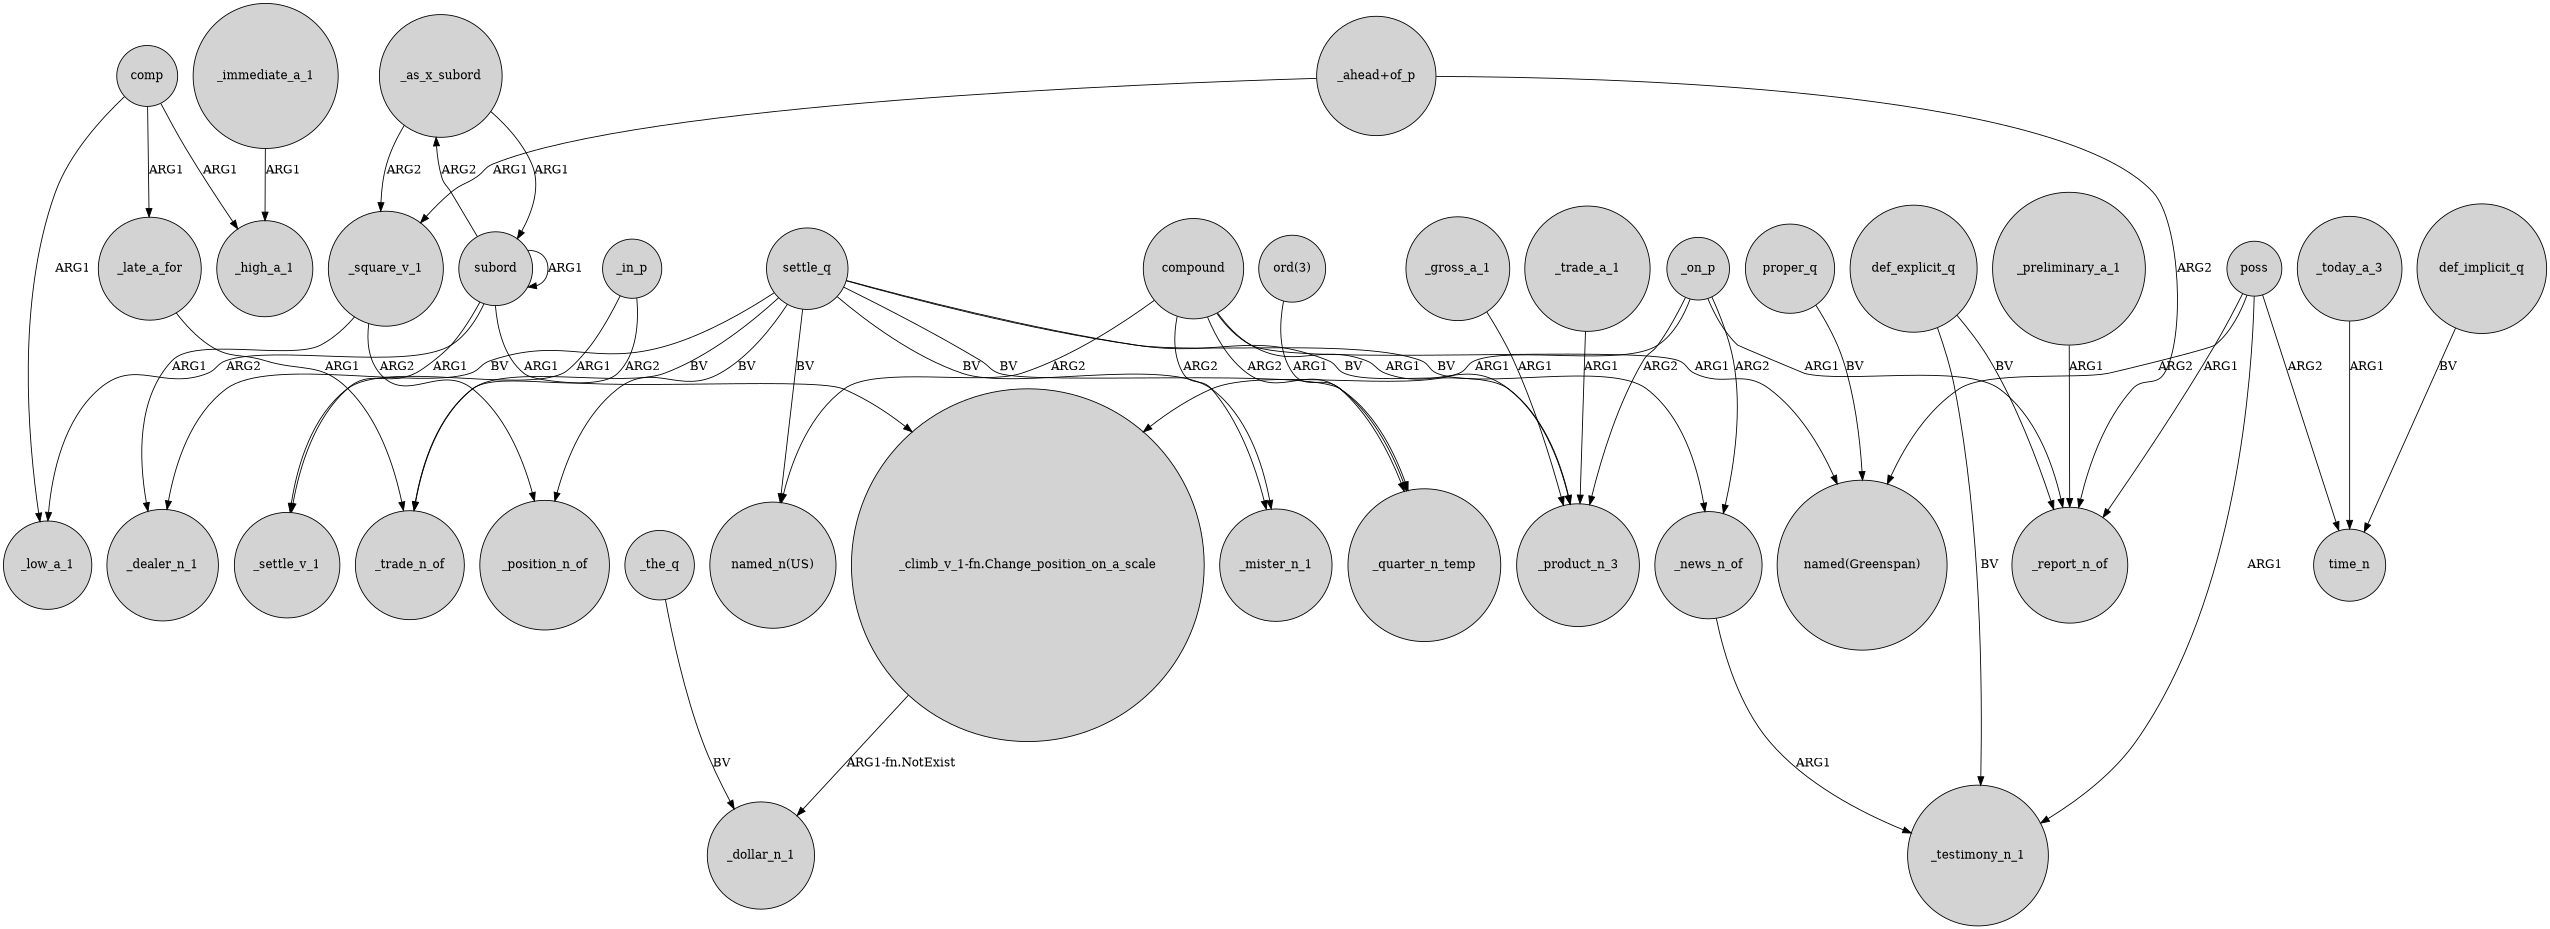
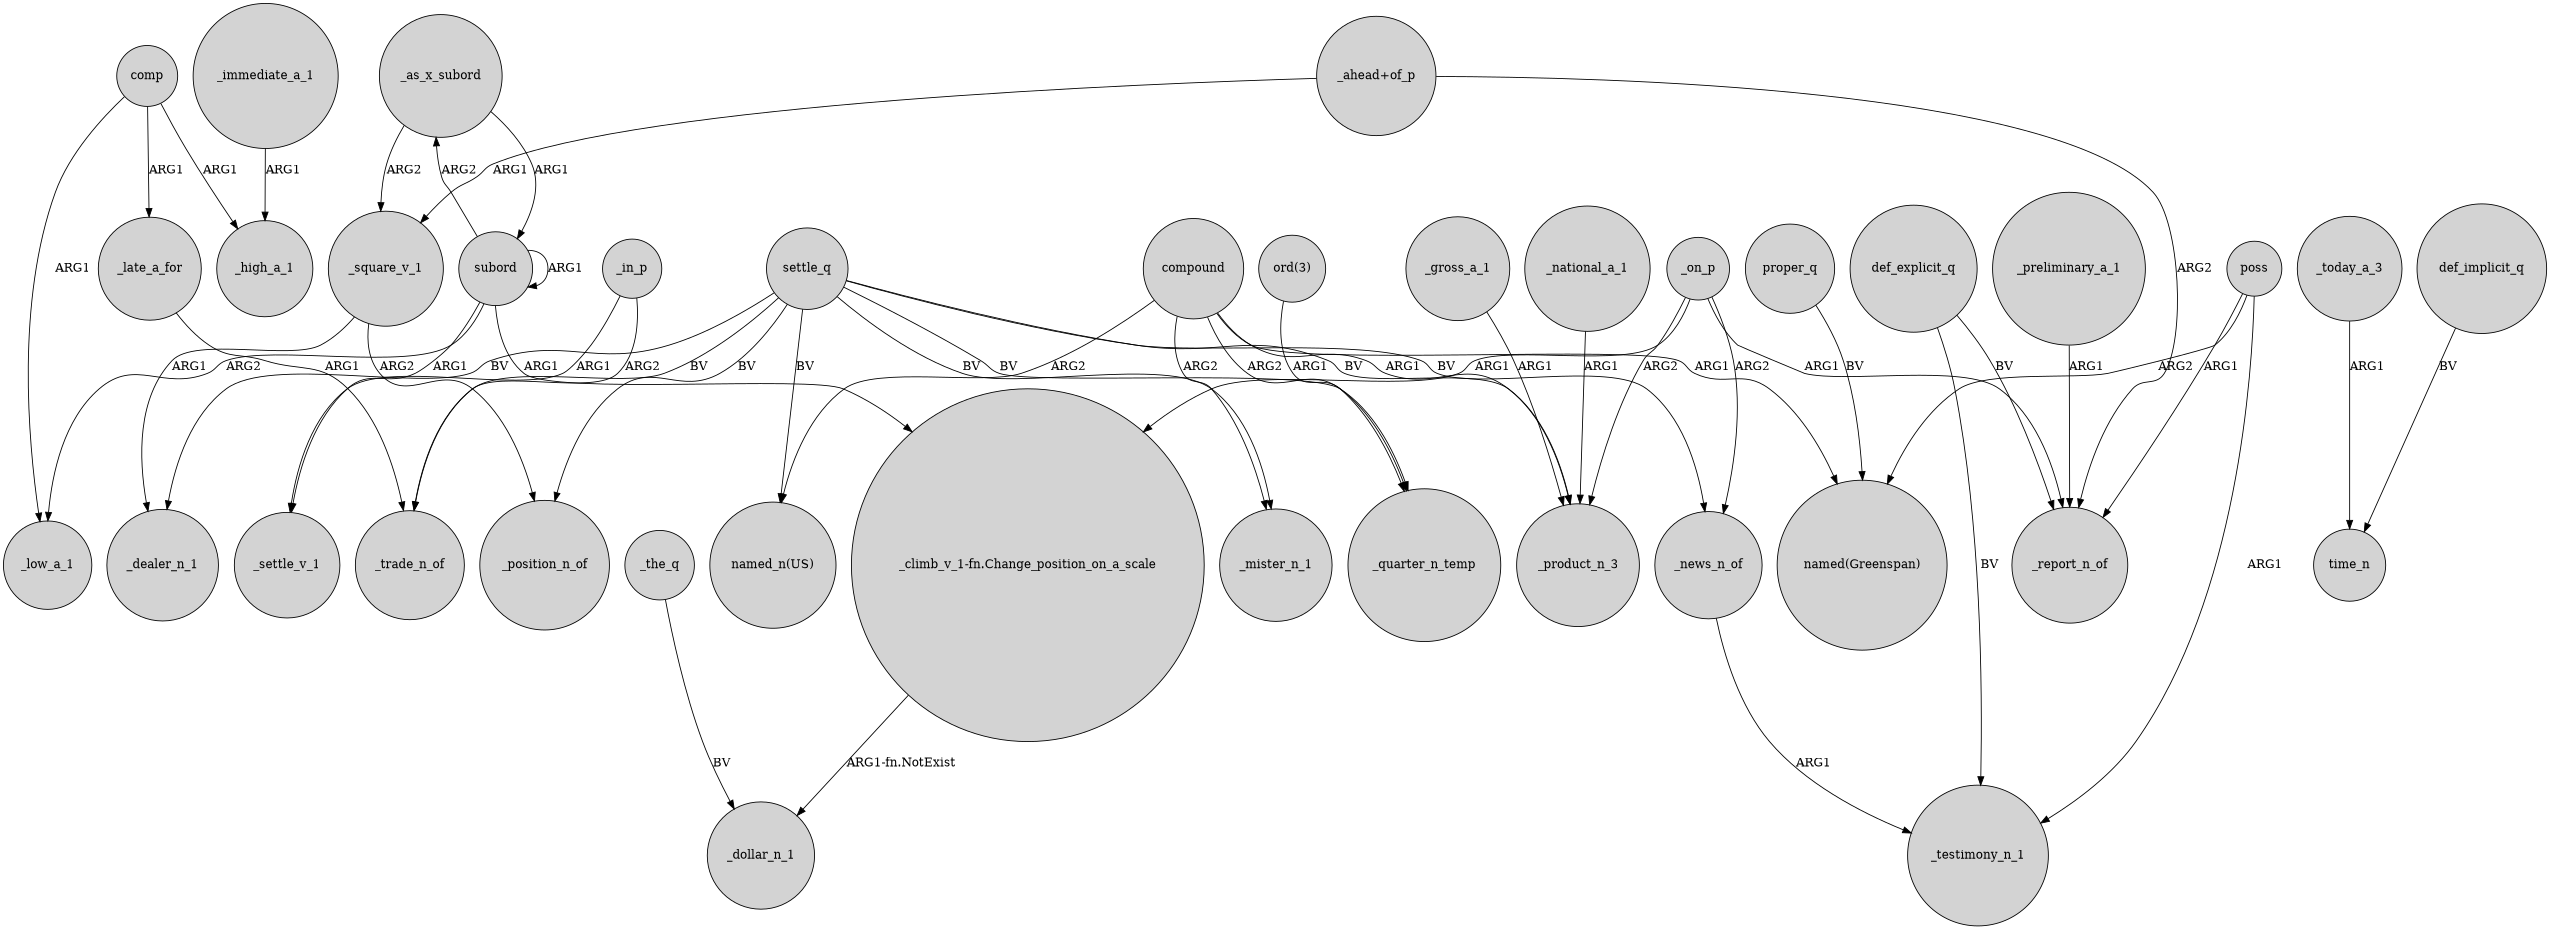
node "_trade_a_1": label "_trade_a_1" -> "_national_a_1"
edge "poss" -> "time_n": removed, label "ARG2"
